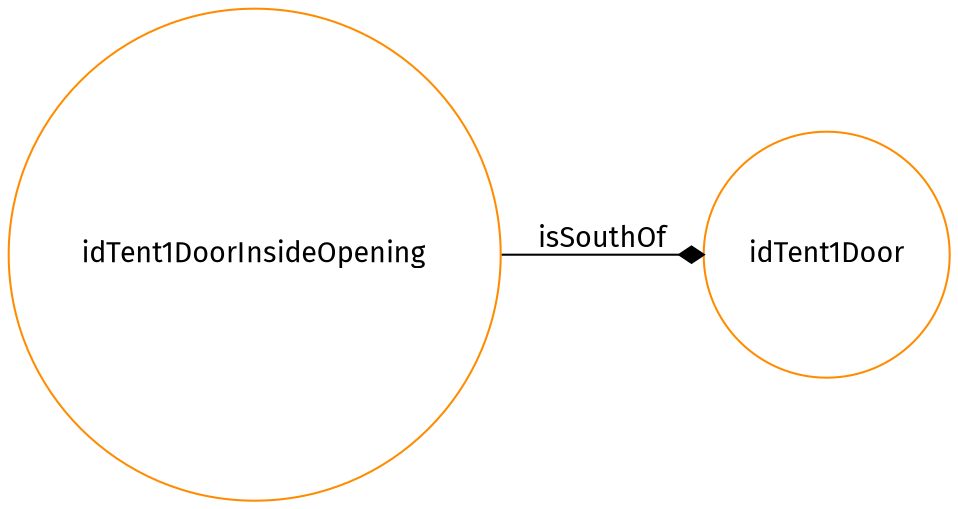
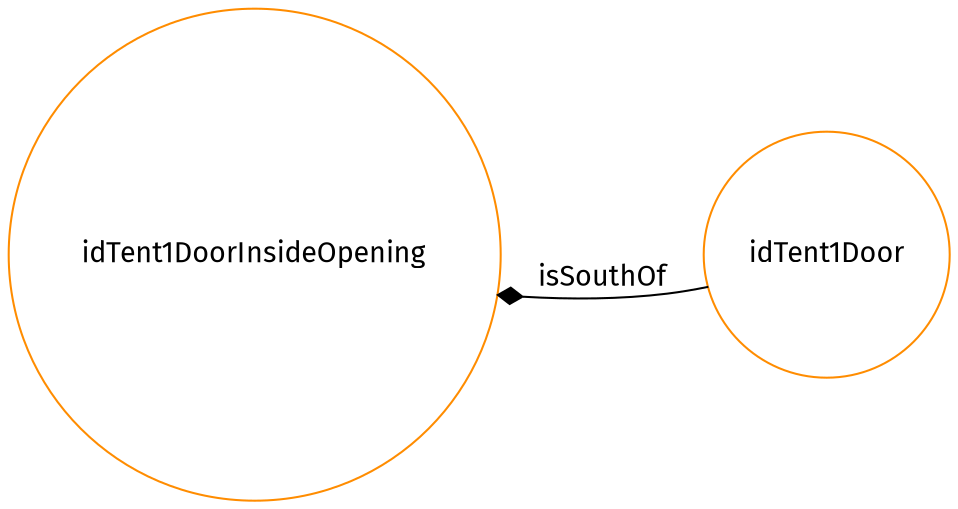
edge "idTent1DoorInsideOpening" -> "idTent1Door": reversed
